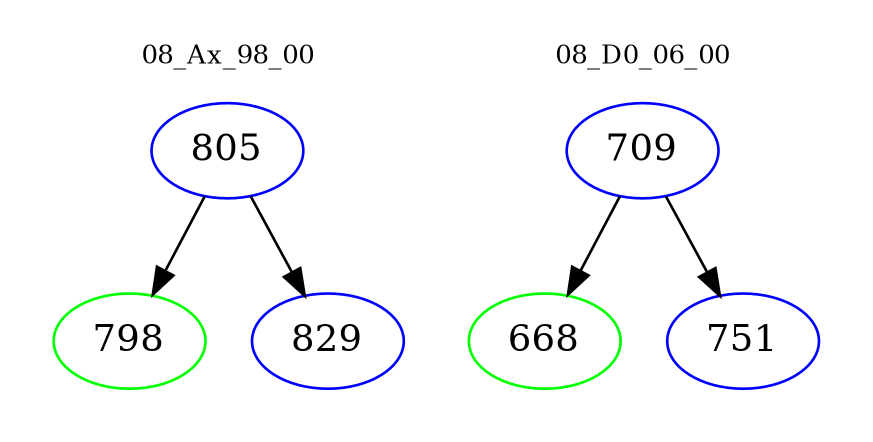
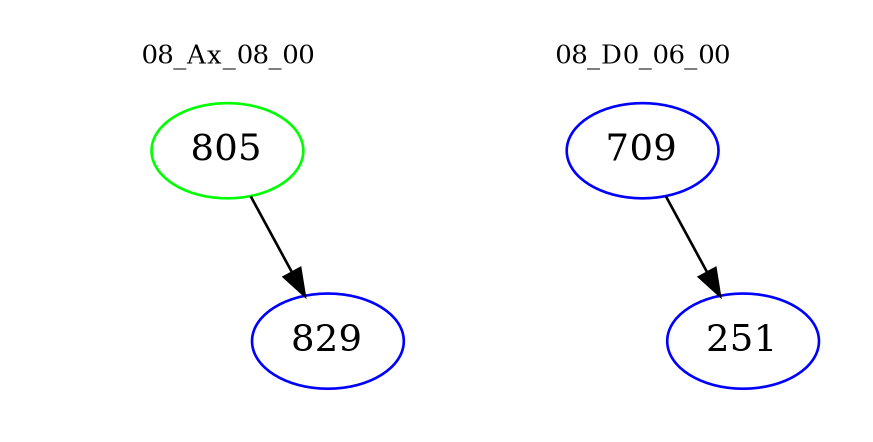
cluster "08_Ax_98_00": label "08_Ax_98_00" -> "08_Ax_08_00"
node "805": color blue -> green
node "798": removed
node "668": removed
node "751": label "751" -> "251"
